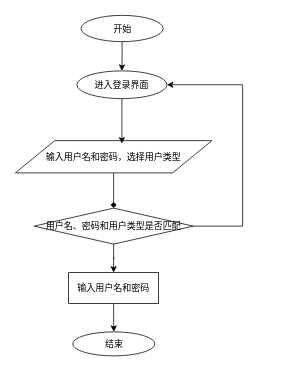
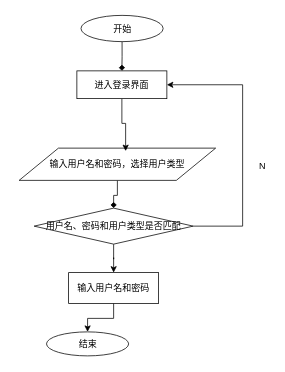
edge "开始" -> "进入登录界面": arrowhead classic -> diamond
node "进入登录界面": shape ellipse -> rectangle
node "输入用户名和密码，选择用户类型": moved (114, 157) -> (117, 164)
node "N": added
node "结束": moved (114, 344) -> (88, 344)
